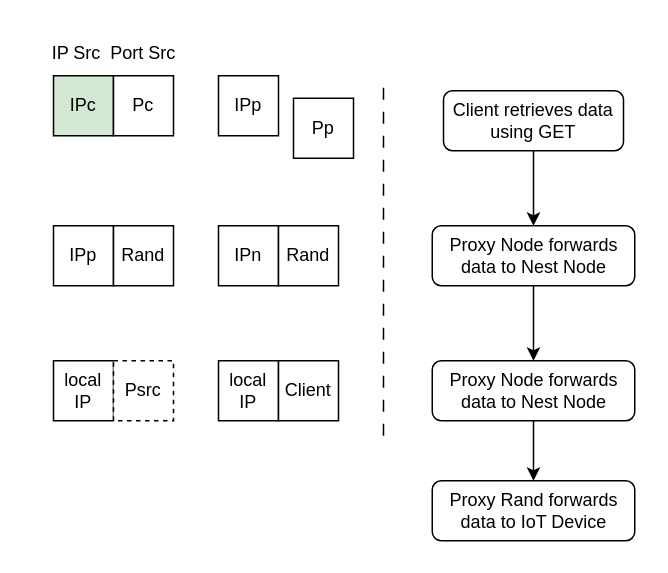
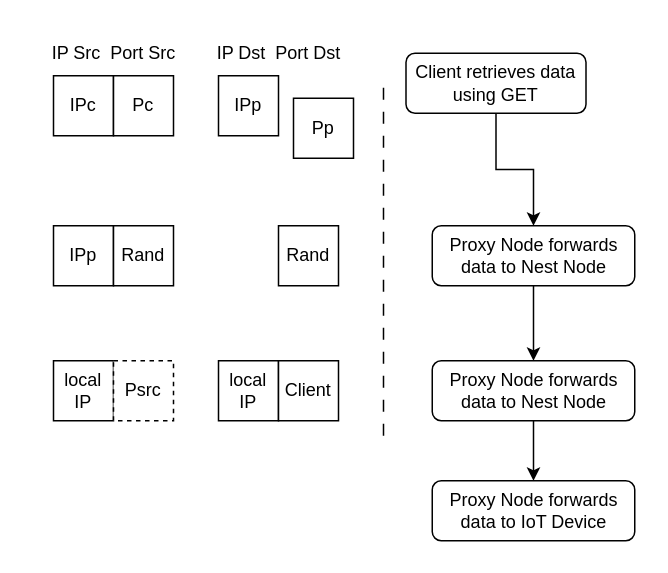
node "IP Dst Port Dst": added
node "IPc": fillcolor #d5e8d4 -> #ffffff
node "Client retrieves data using GET": moved (533, 121) -> (496, 83)
node "IPn": removed
node "Proxy Rand forwards data to IoT Device": label "Proxy Rand forwards data to IoT Device" -> "Proxy Node forwards data to IoT Device"
